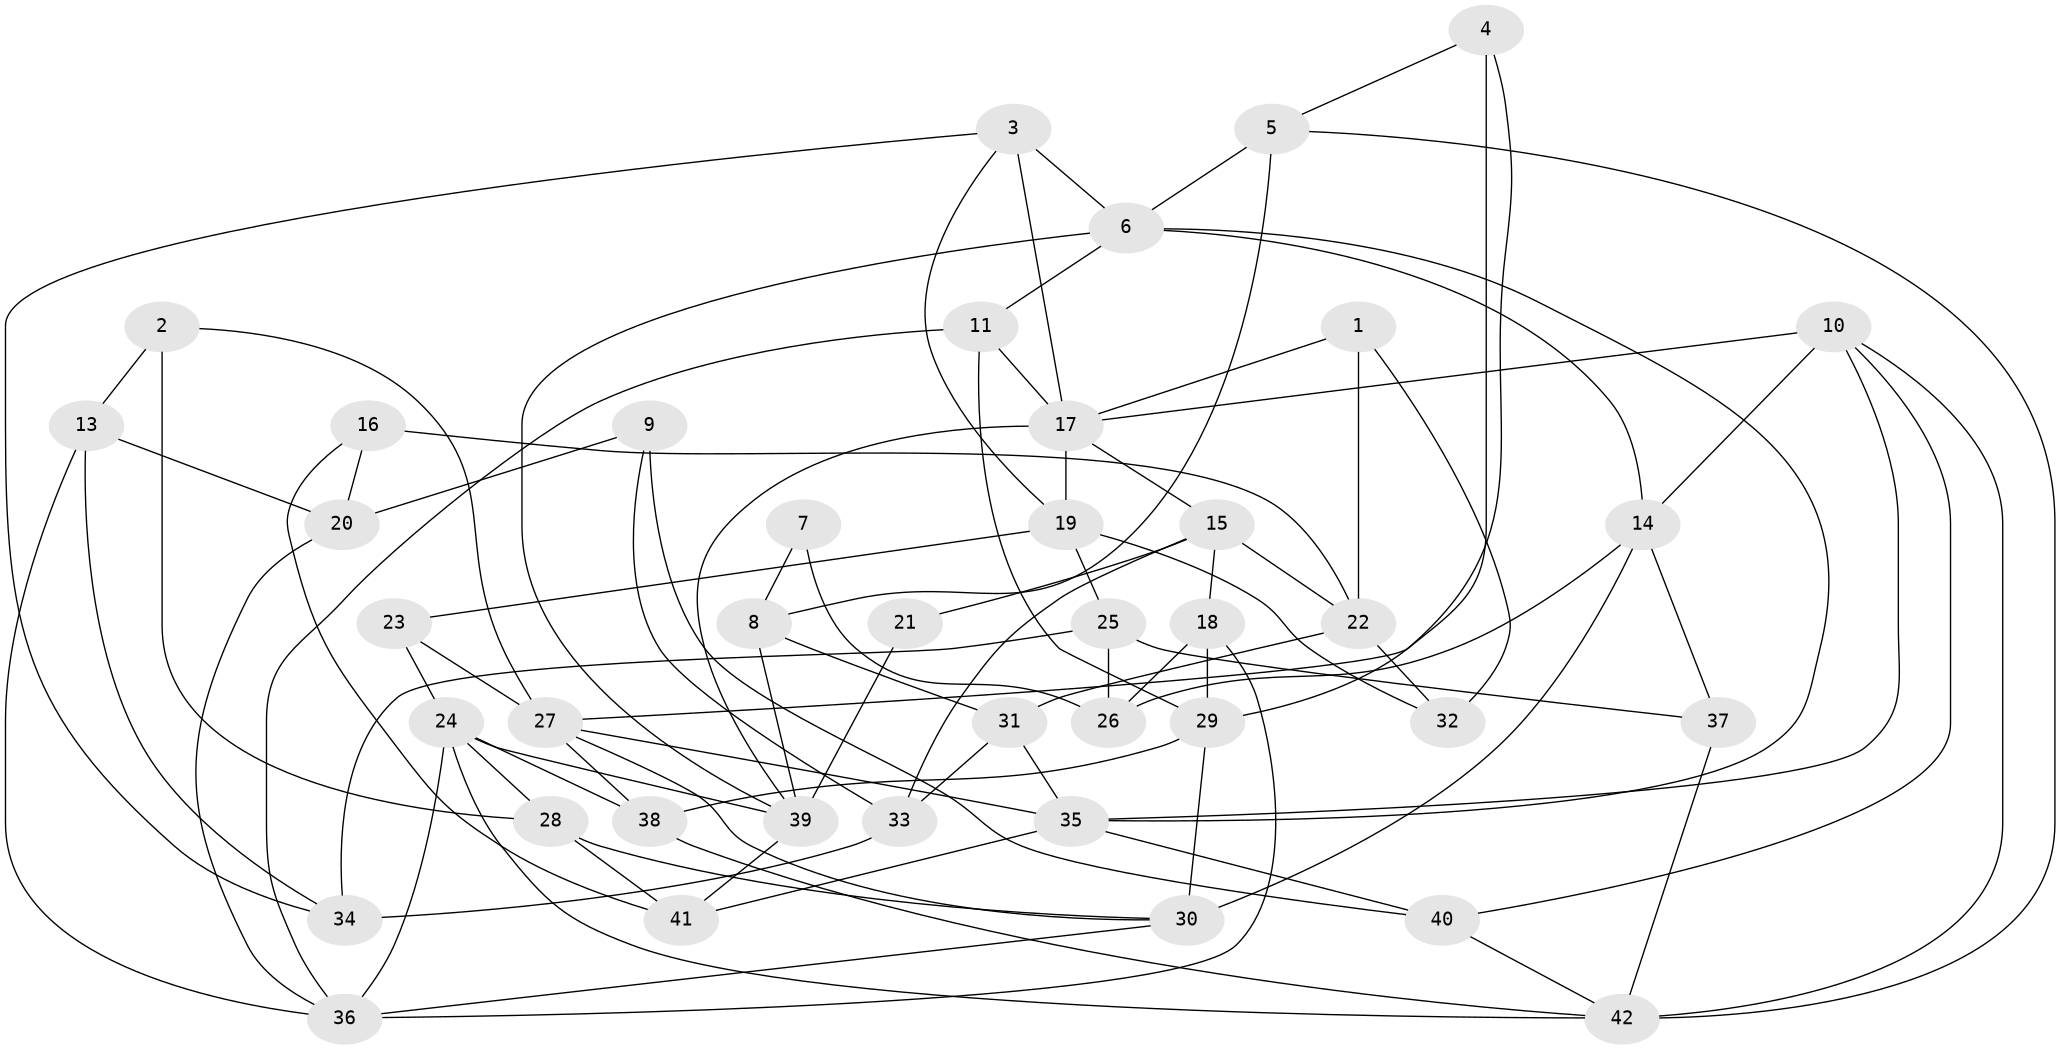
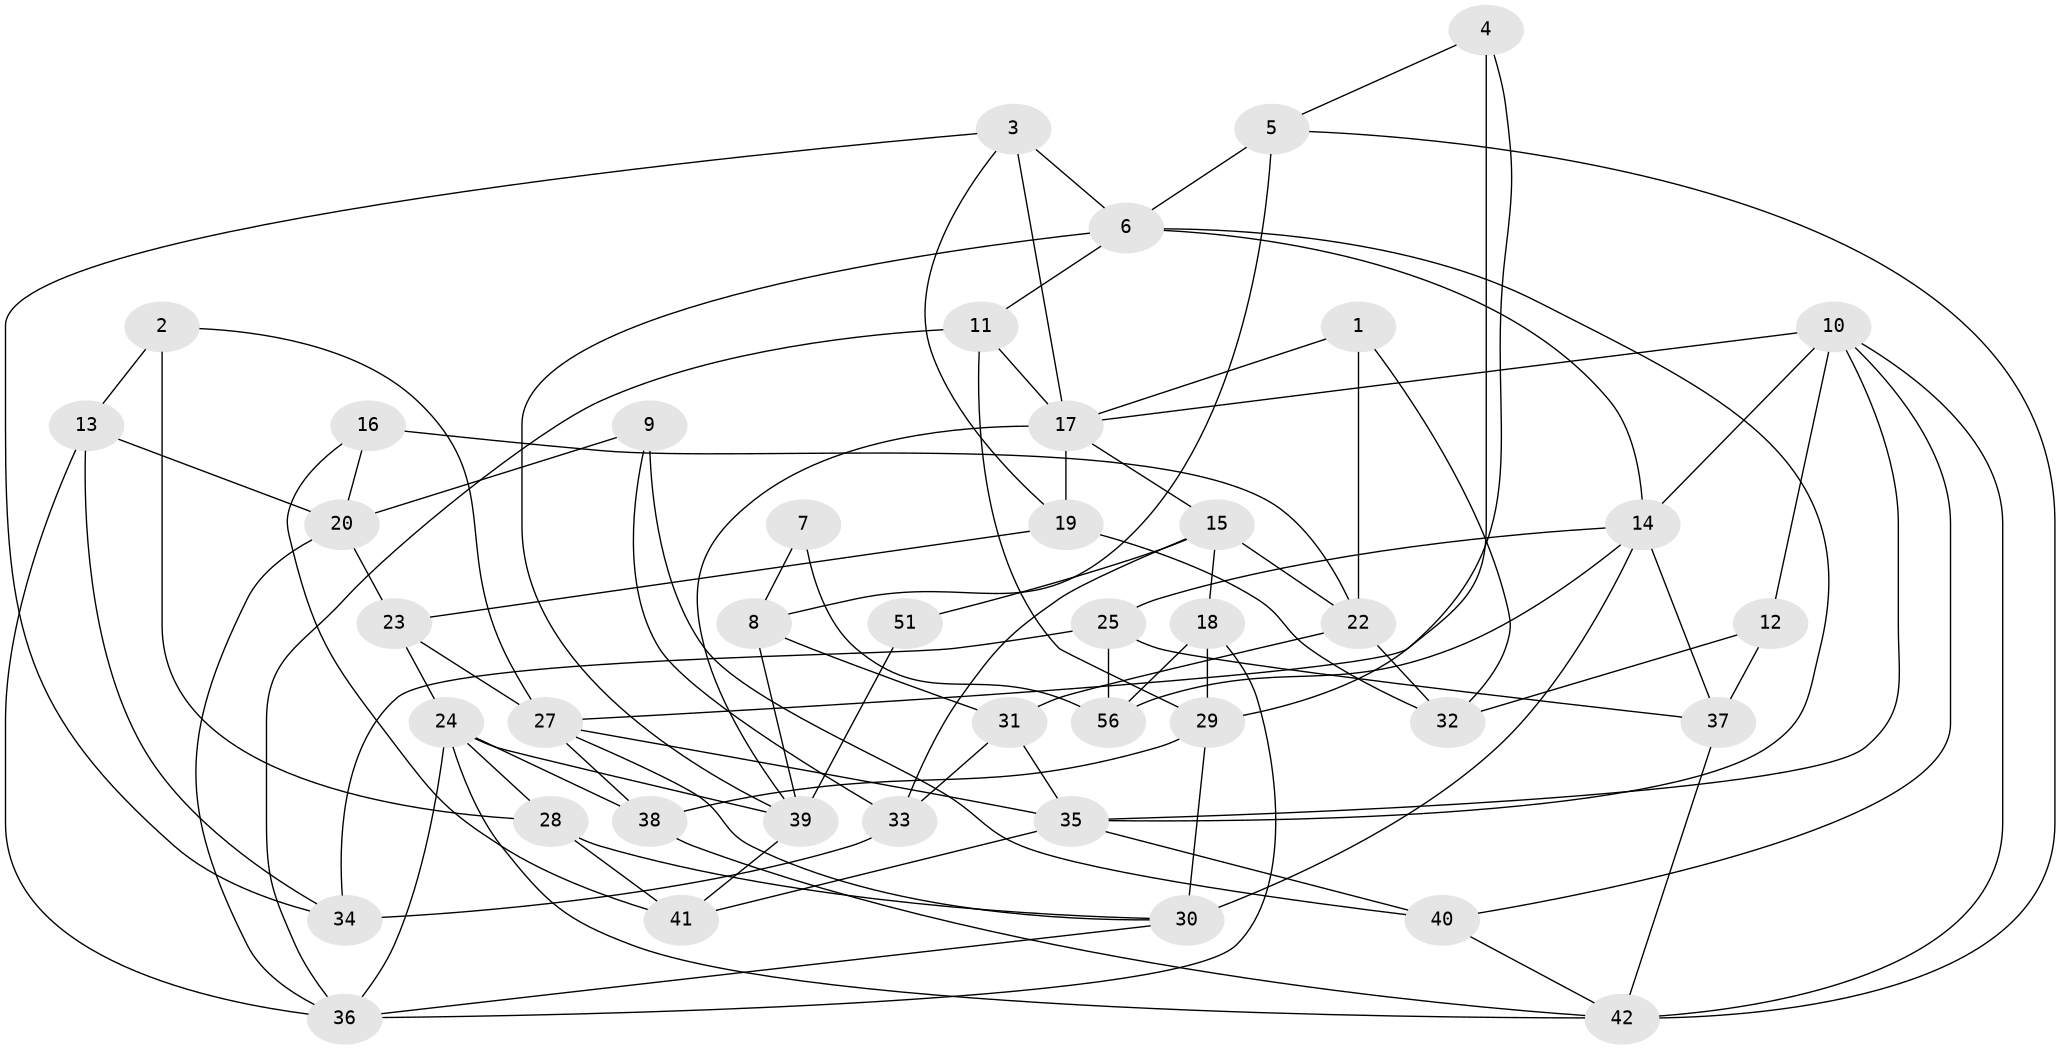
edge "19" -- "25": now "14" -- "25"
edge "20" -- "23": added
node "21": label "21" -> "51"
node "12": added
node "26": label "26" -> "56"
